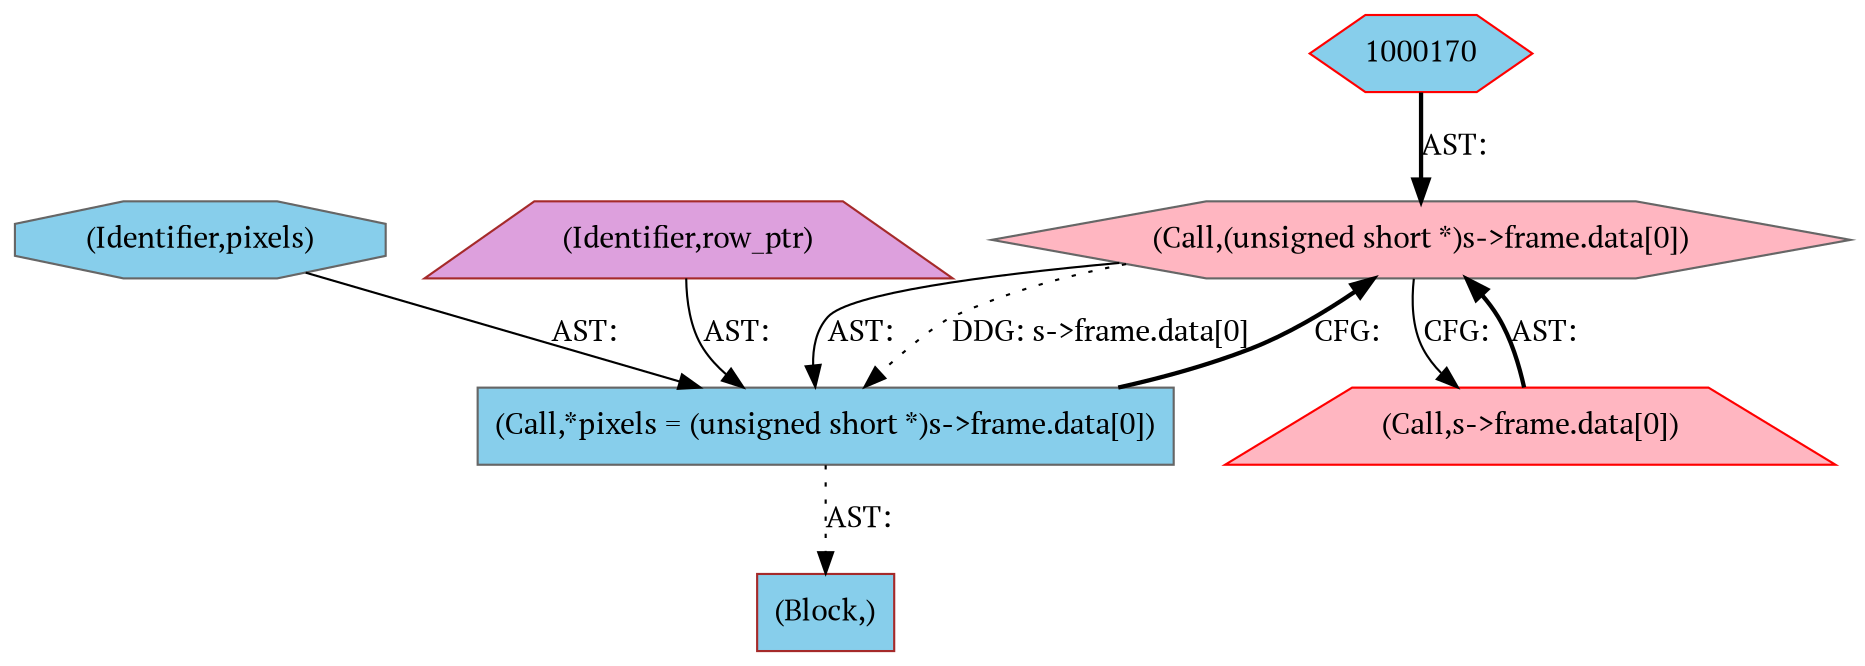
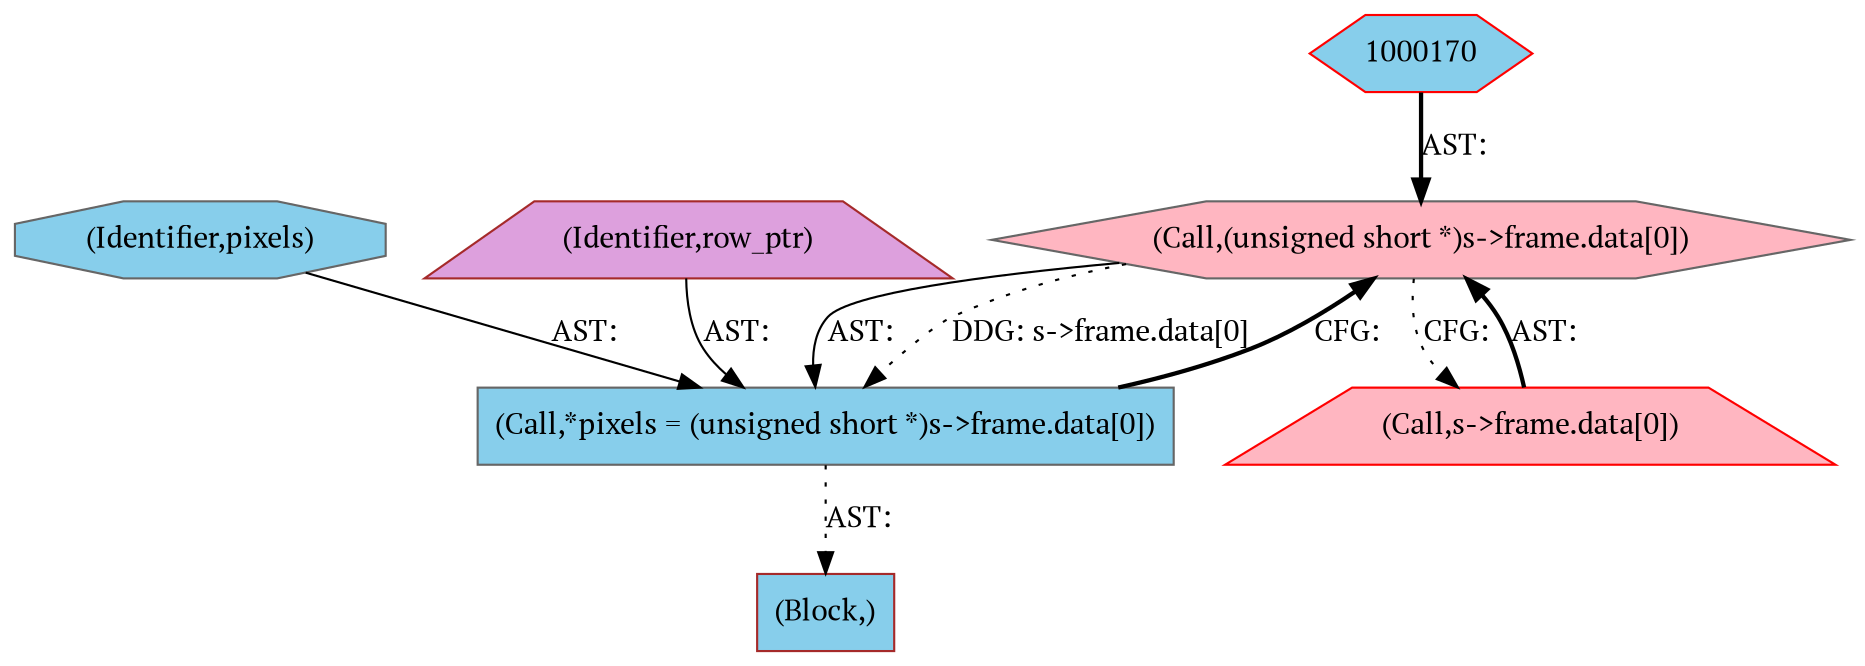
edge "(Call,(unsigned short *)s->frame.data[0])" -> "(Call,s->frame.data[0])": style solid -> dotted
